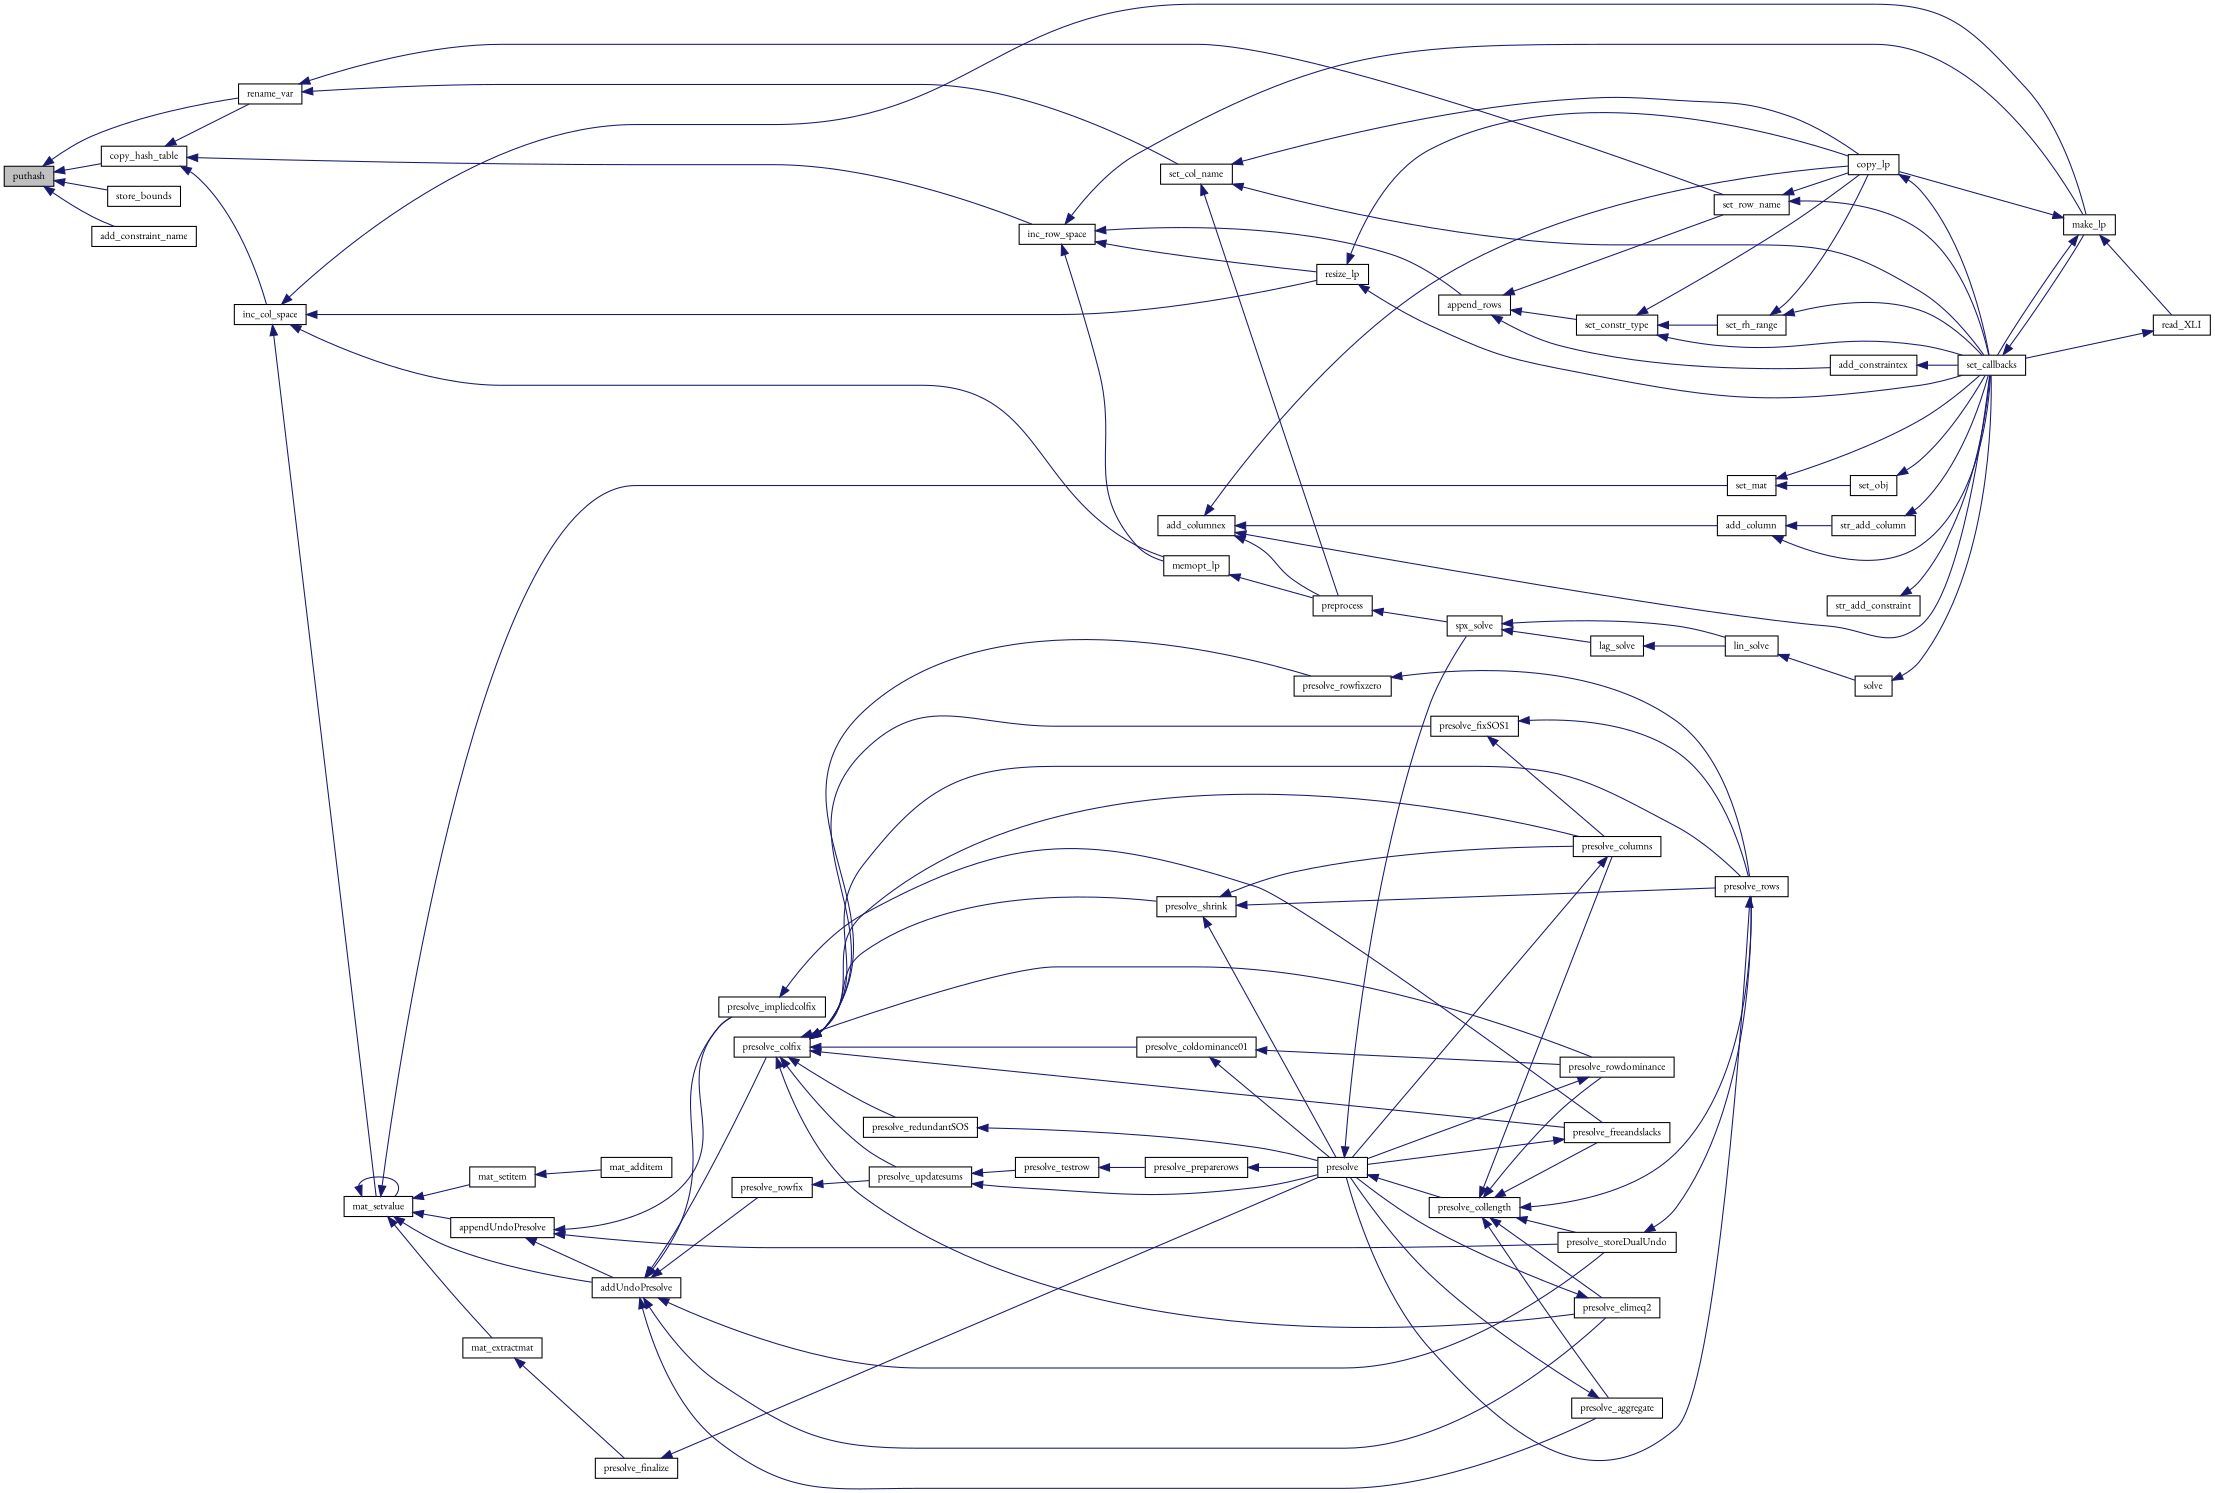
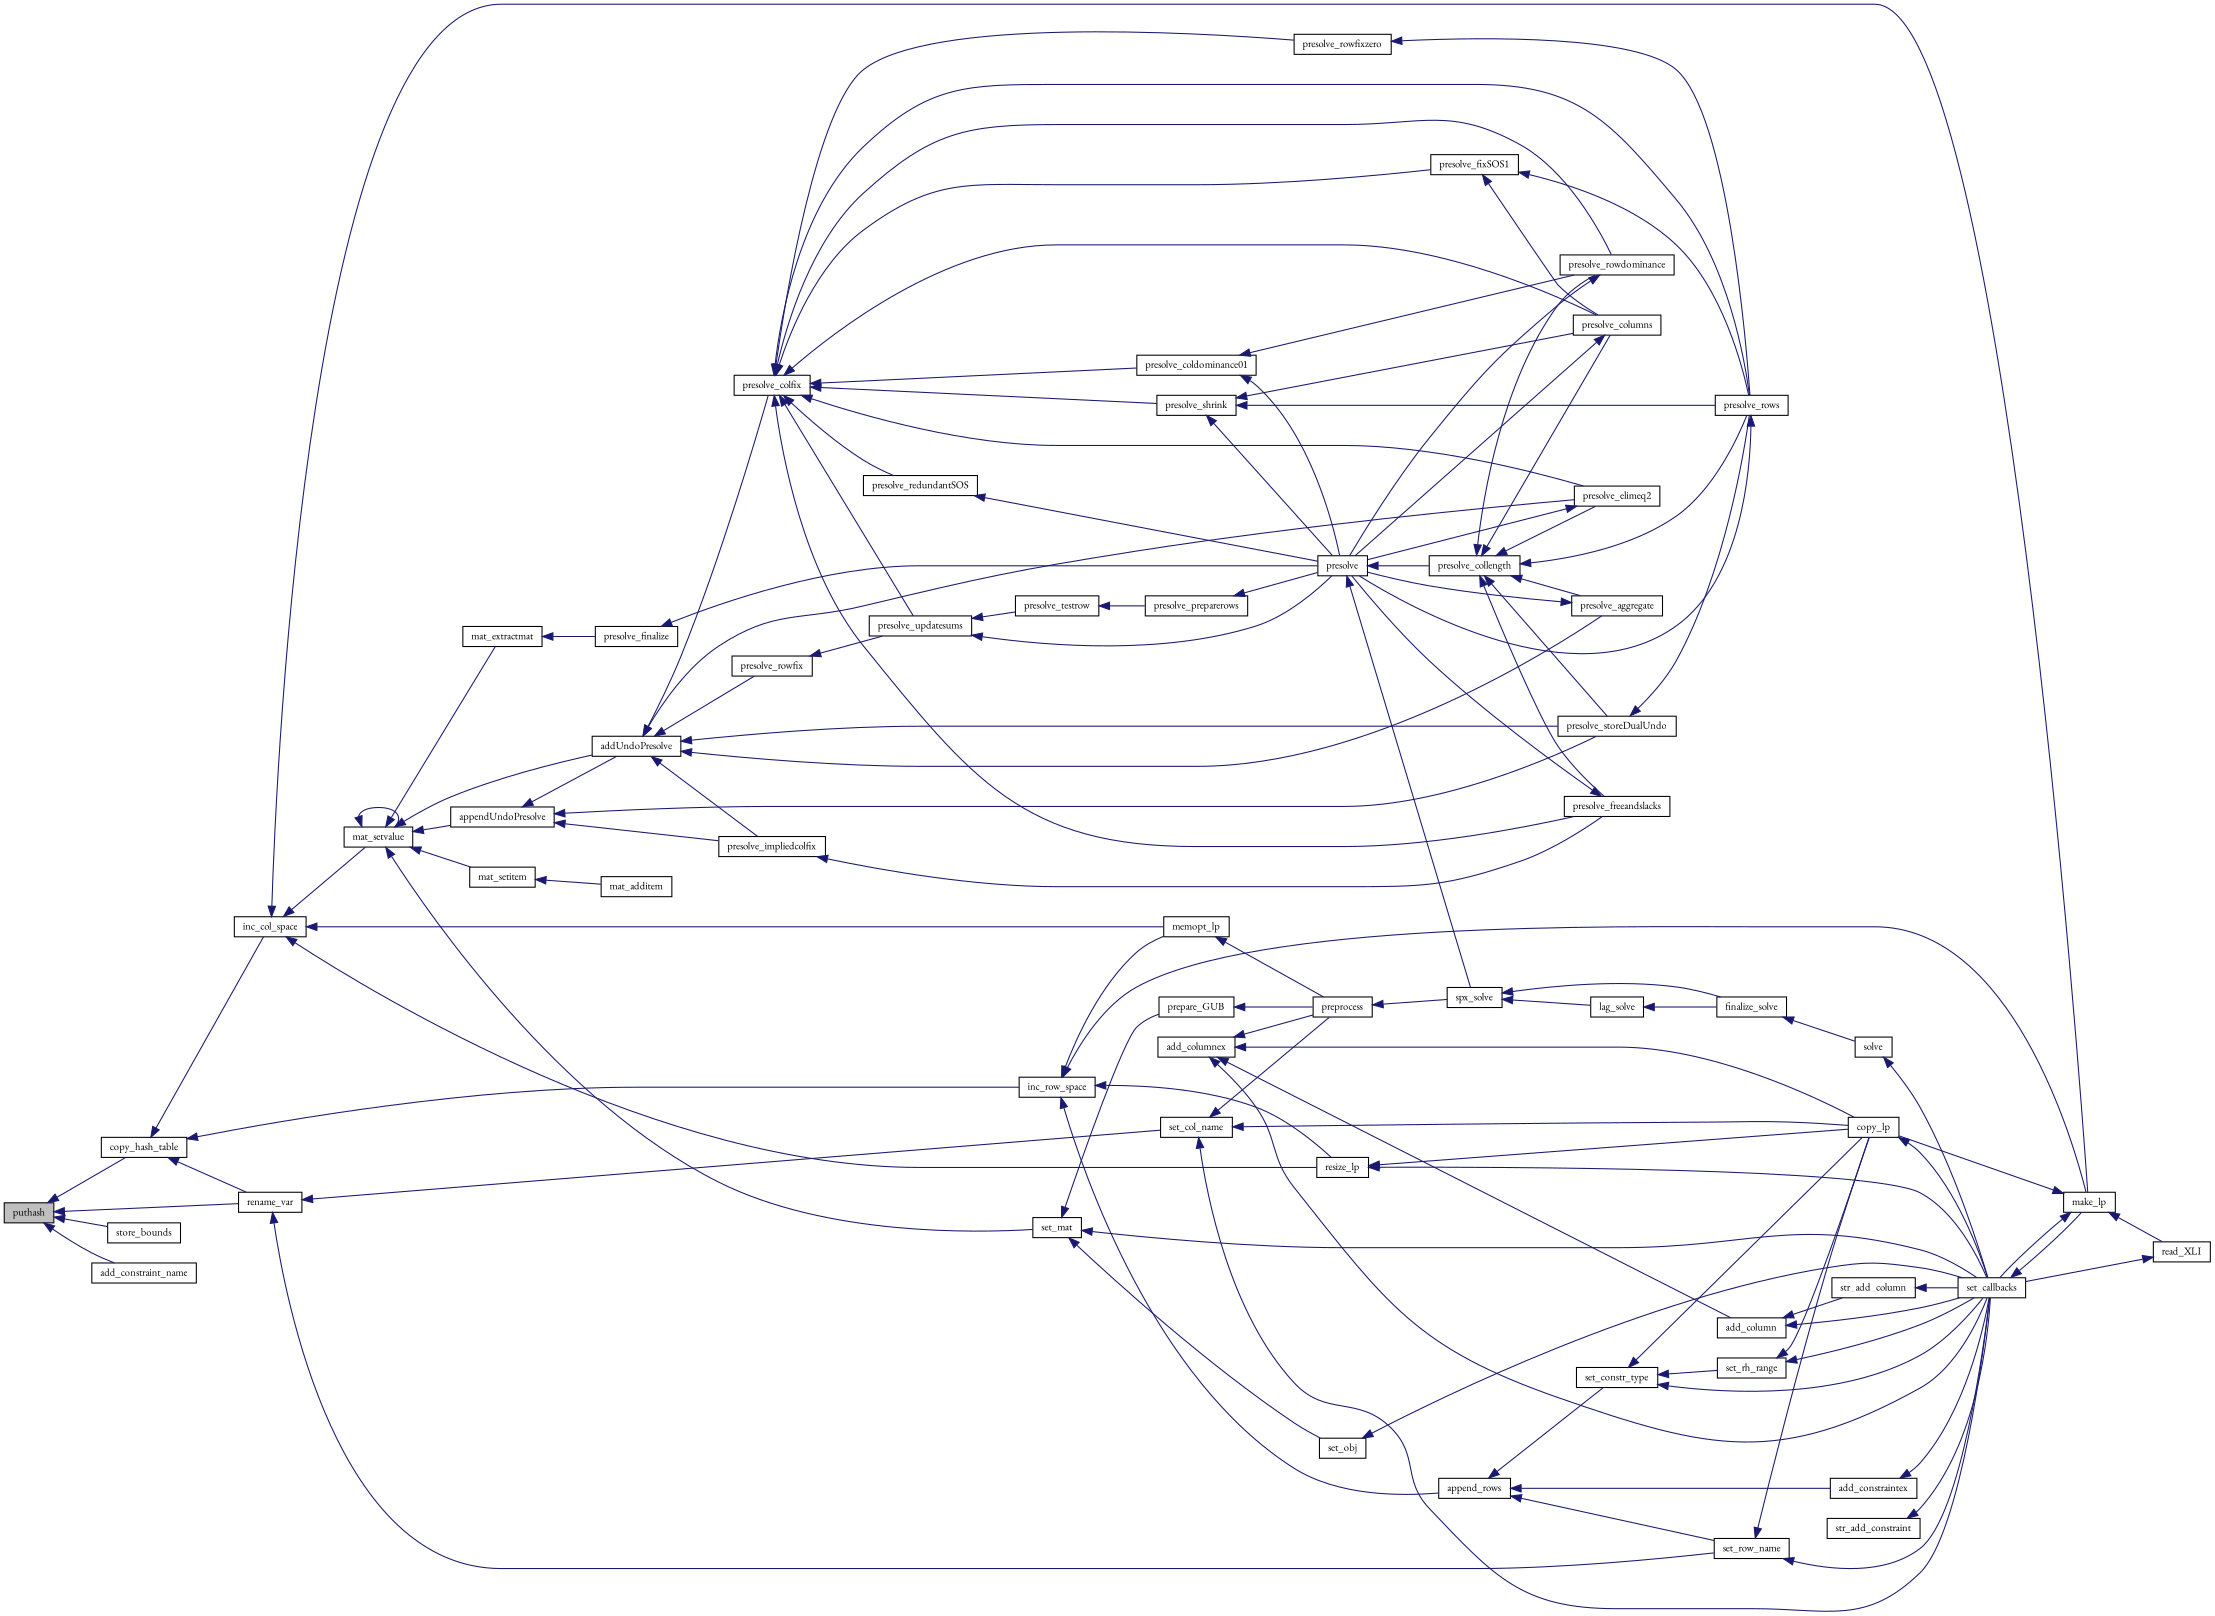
node "lin_solve": label "lin_solve" -> "finalize_solve"
node "prepare_GUB": added
